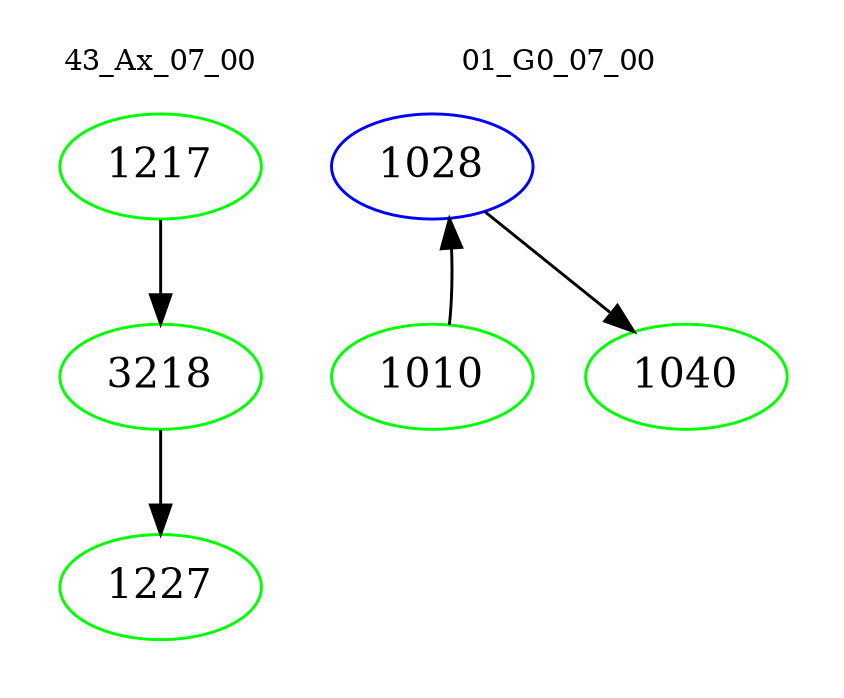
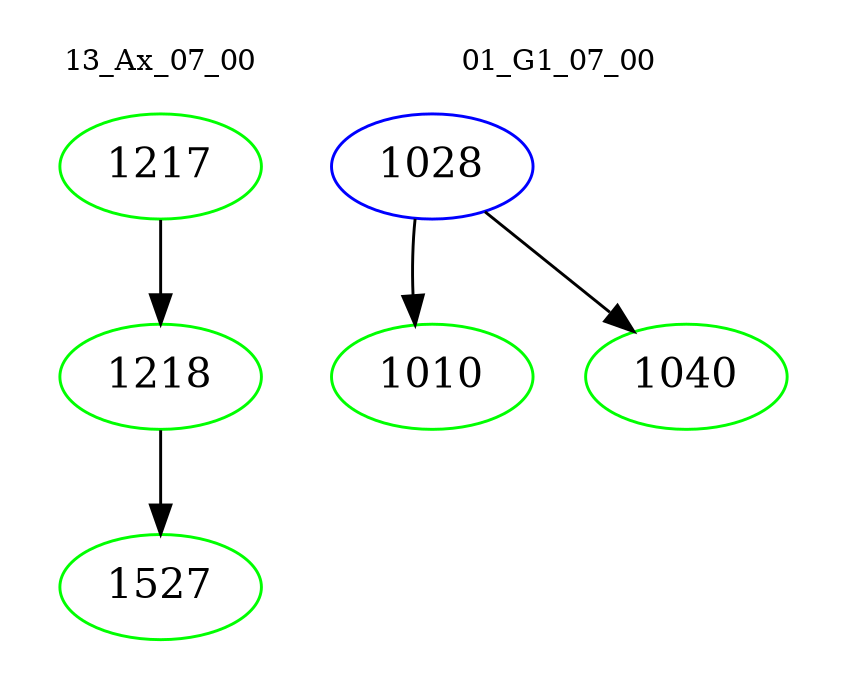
cluster "43_Ax_07_00": label "43_Ax_07_00" -> "13_Ax_07_00"
cluster "01_G0_07_00": label "01_G0_07_00" -> "01_G1_07_00"
edge "1010" -> "1028": reversed
node "3218": label "3218" -> "1218"
node "1227": label "1227" -> "1527"
